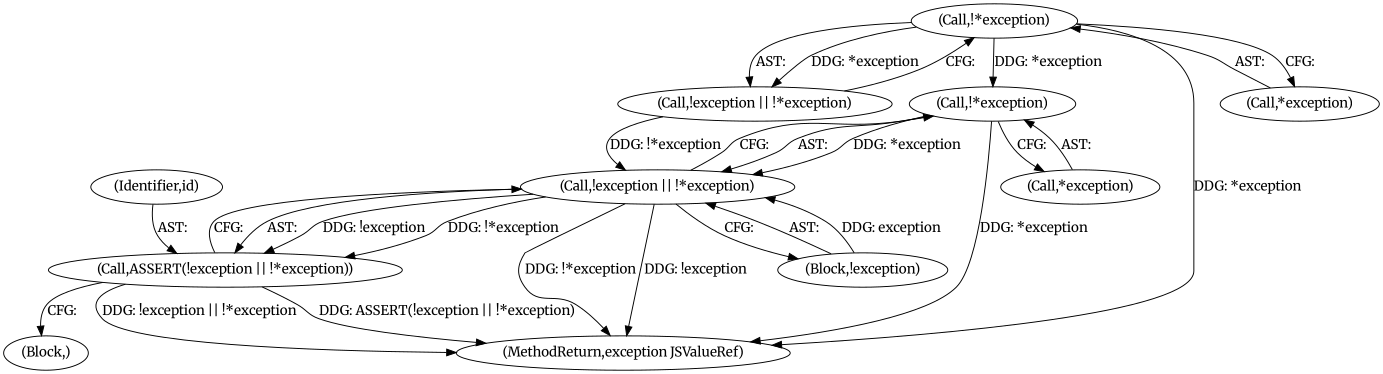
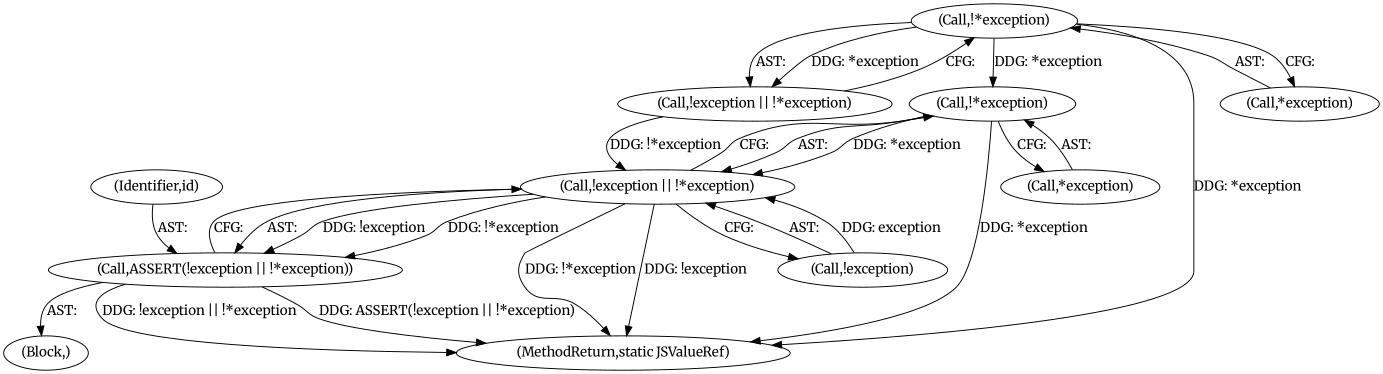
node "(Block,!exception)": label "(Block,!exception)" -> "(Call,!exception)"
edge "(Call,ASSERT(!exception || !*exception))" -> "(Block,)": label "CFG: " -> "AST: "
node "(MethodReturn,exception JSValueRef)": label "(MethodReturn,exception JSValueRef)" -> "(MethodReturn,static JSValueRef)"
